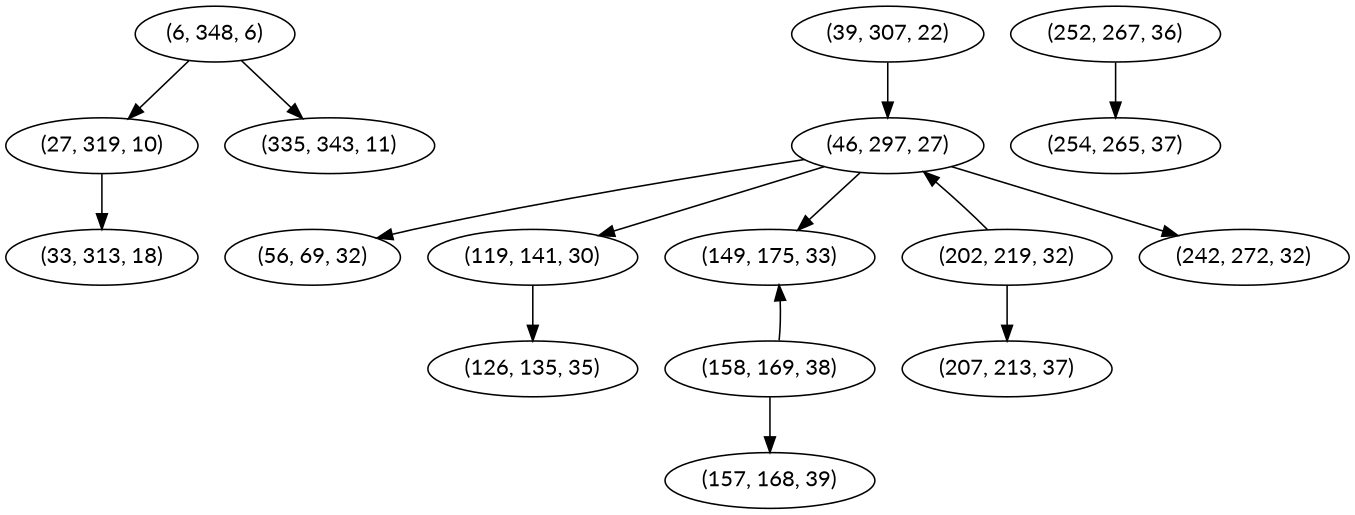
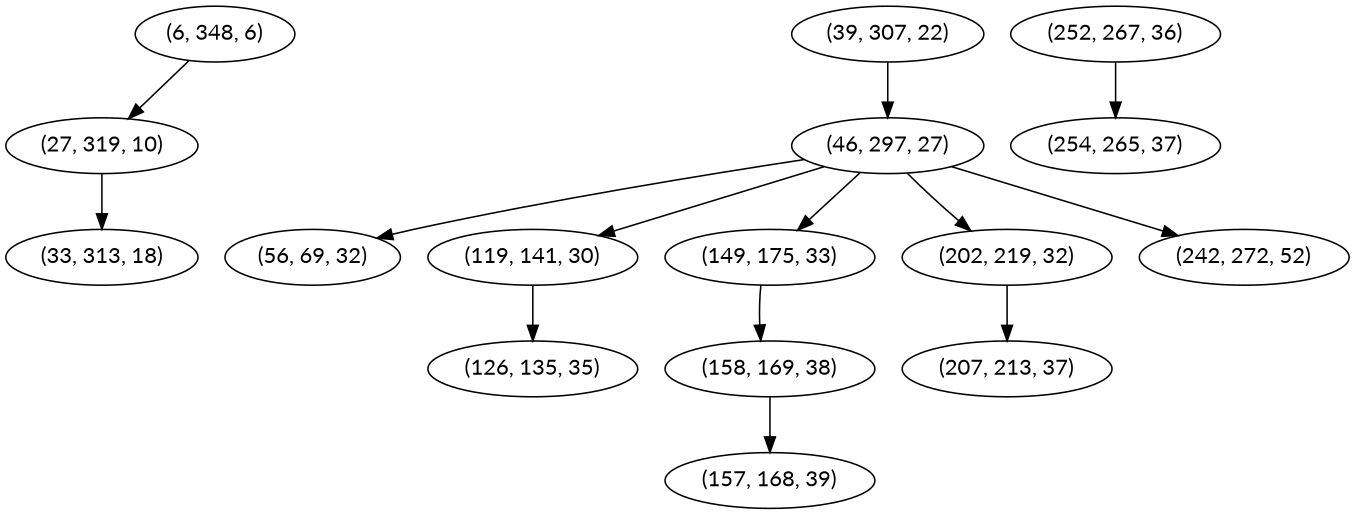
node "(335, 343, 11)": removed
edge "(202, 219, 32)" -> "(46, 297, 27)": reversed
node "(242, 272, 32)": label "(242, 272, 32)" -> "(242, 272, 52)"
edge "(158, 169, 38)" -> "(149, 175, 33)": reversed
